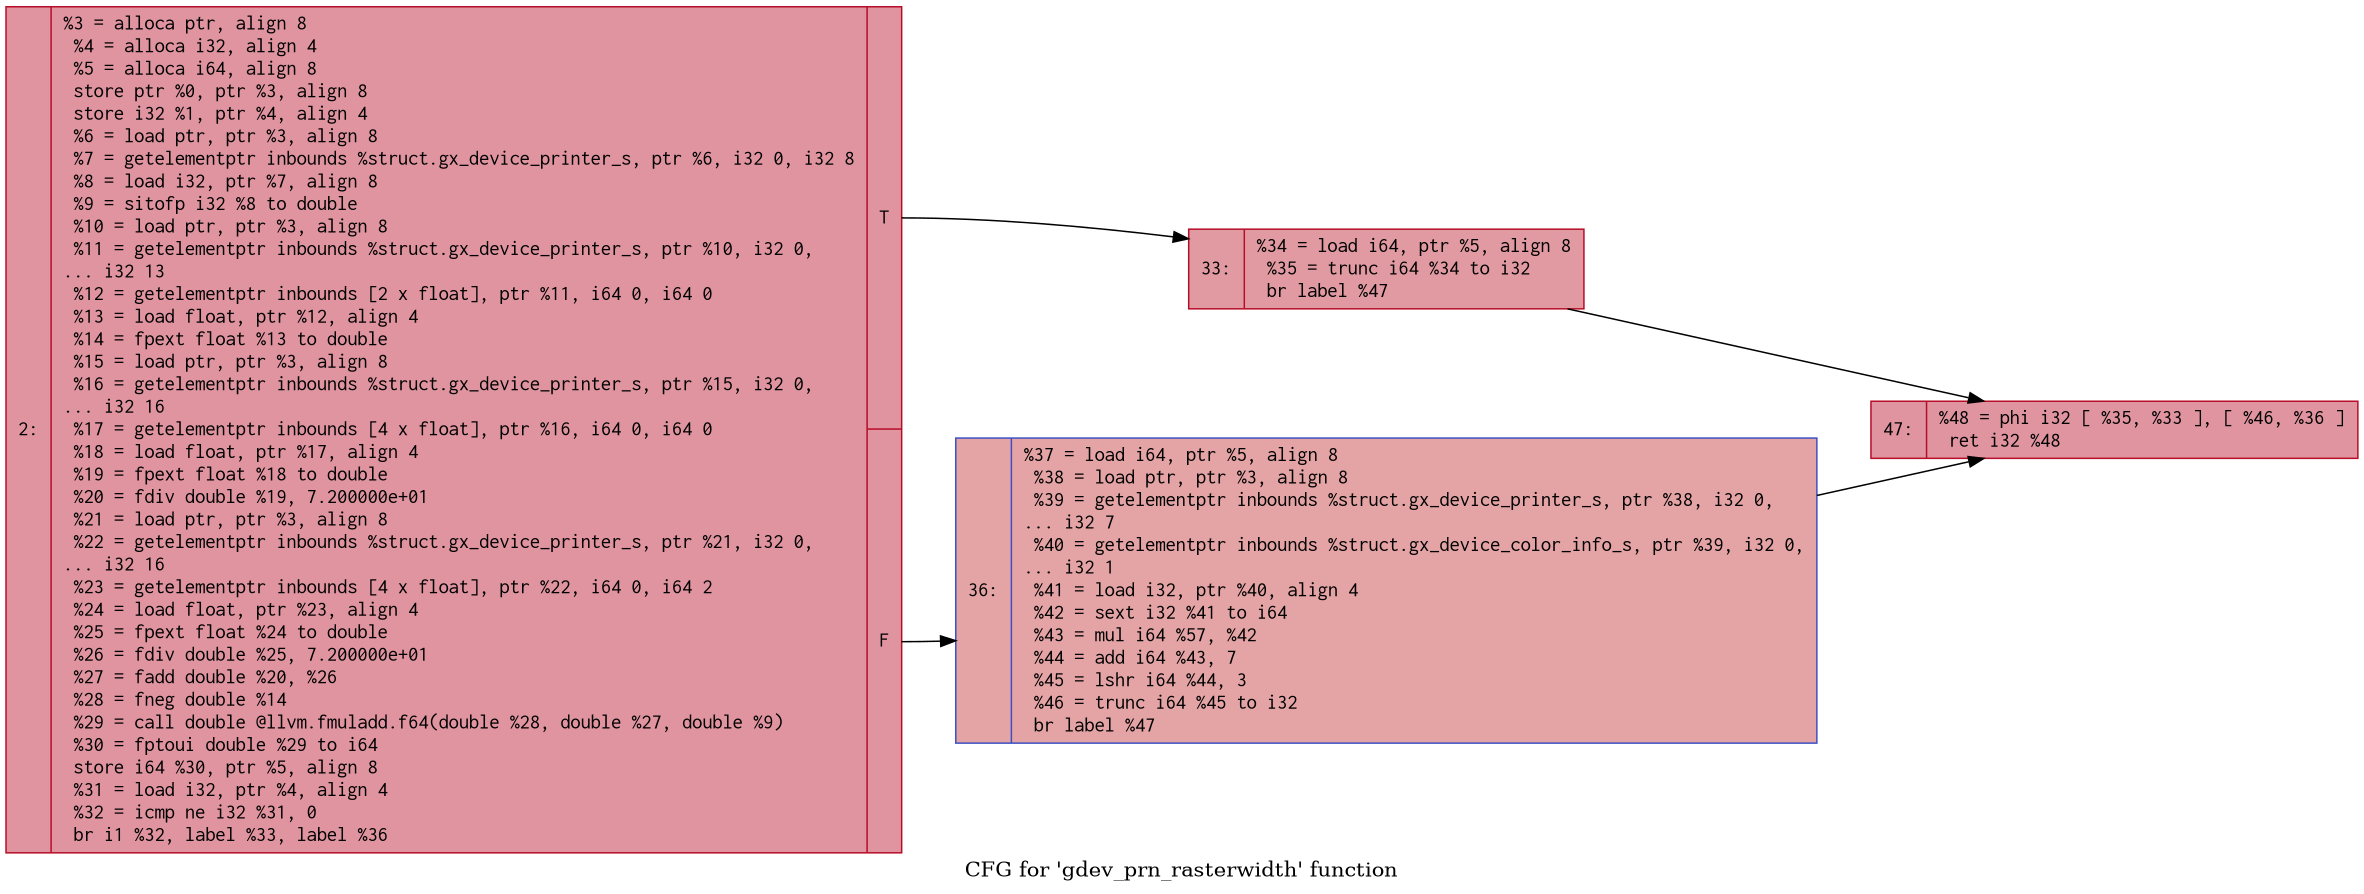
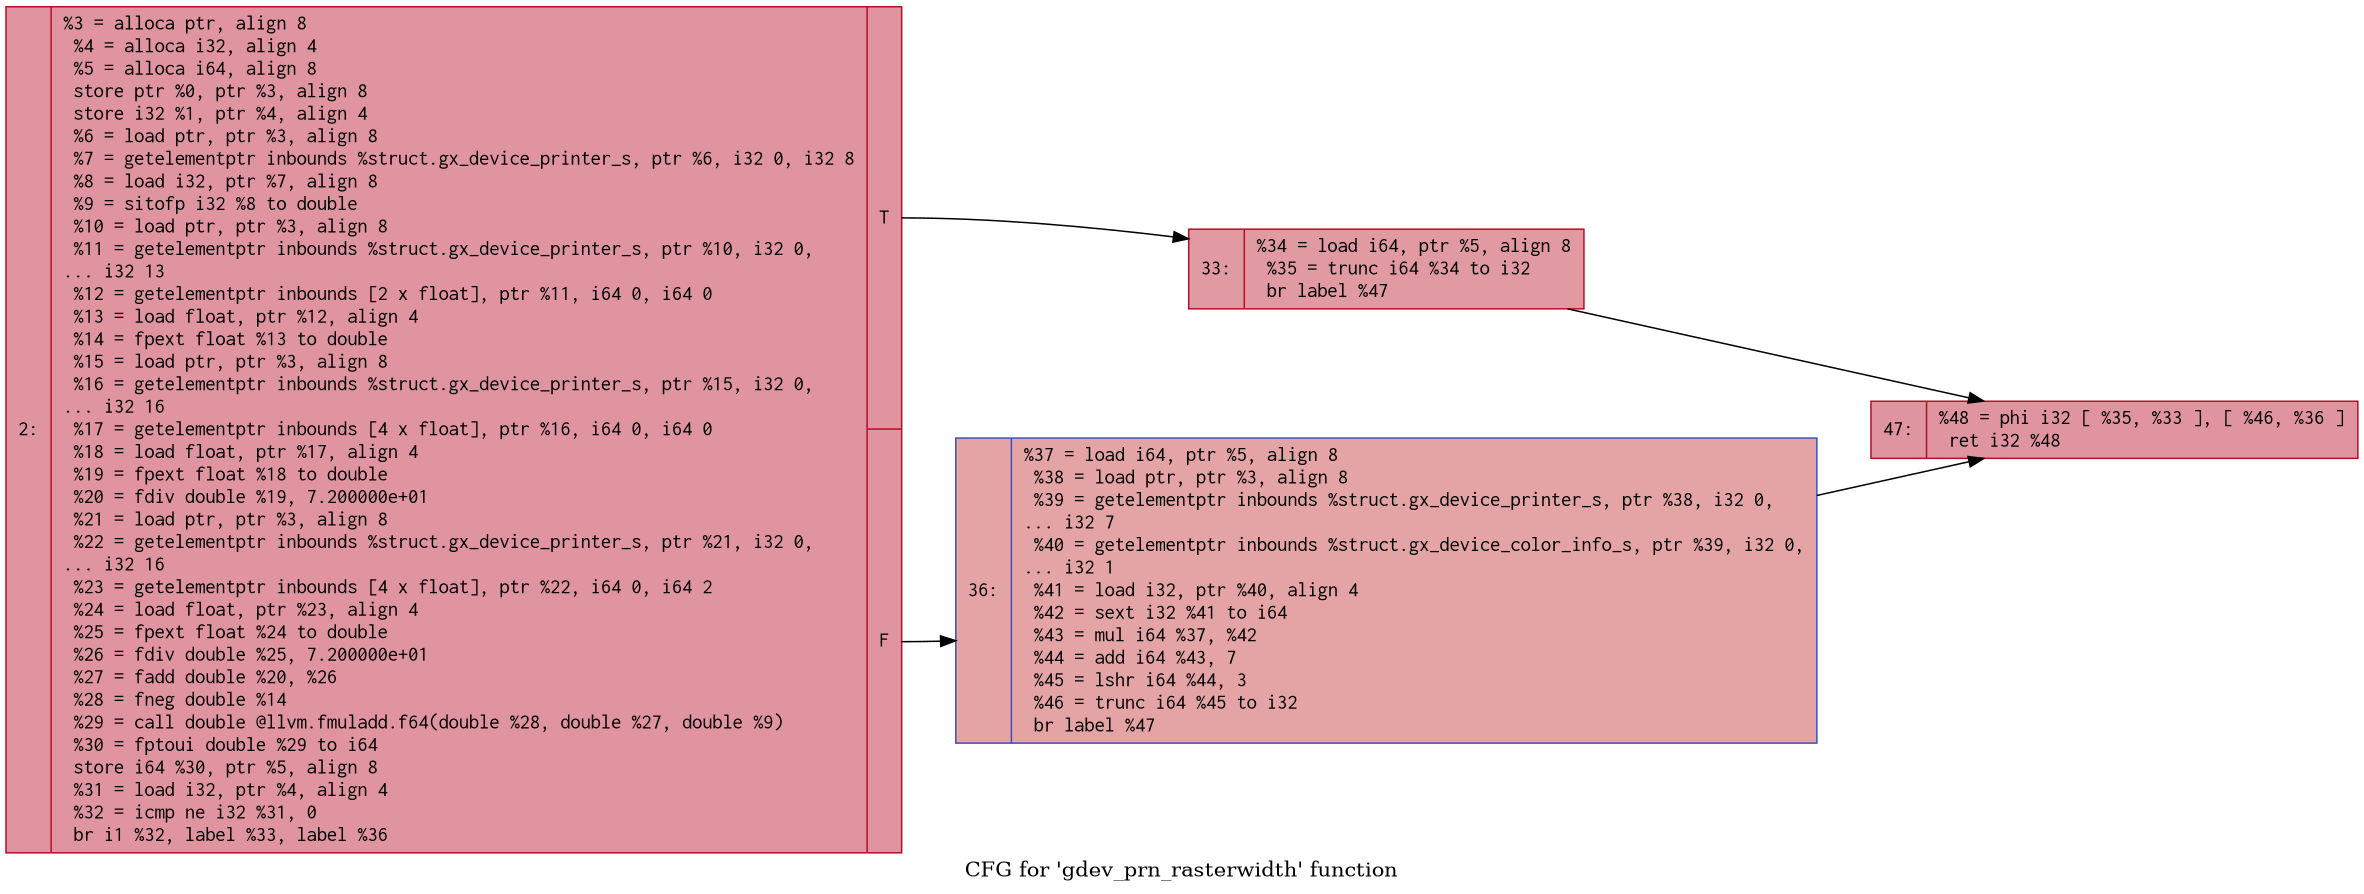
node "36:": text "%43 = mul i64 %57, %42" -> "%43 = mul i64 %37, %42"
